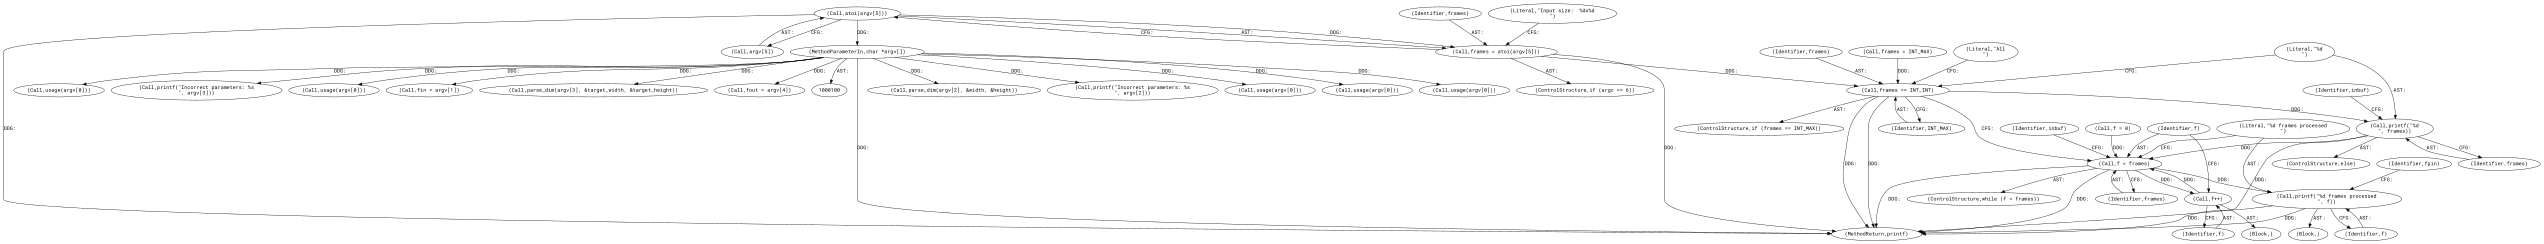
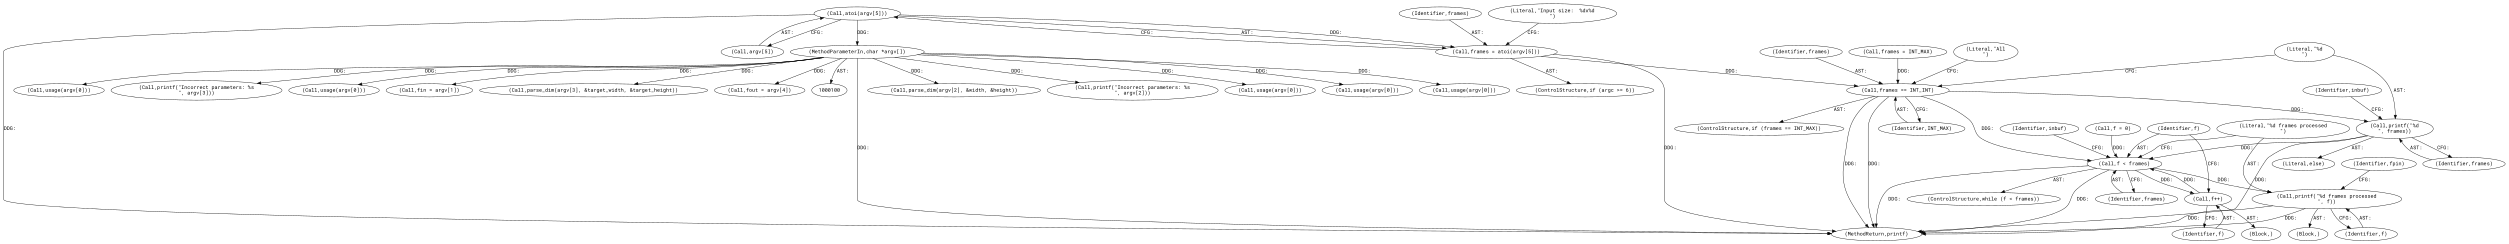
edge "(Call,frames == INT_INT)" -> "(Call,f < frames)": label "CFG: " -> "DDG: "
node "(ControlStructure,else)": label "(ControlStructure,else)" -> "(Literal,else)"
